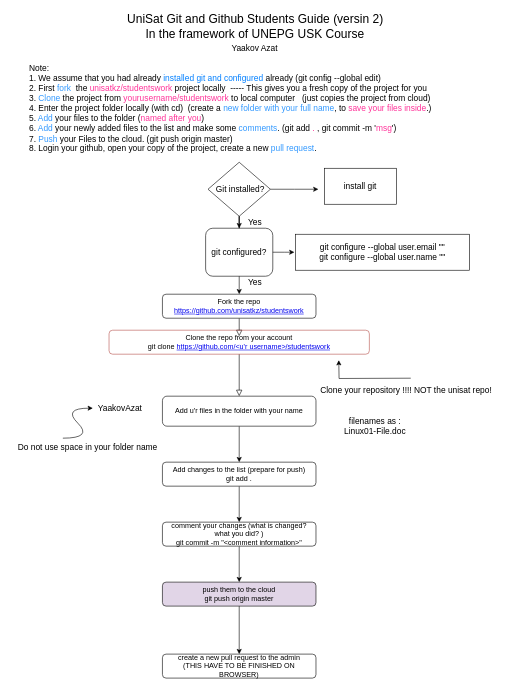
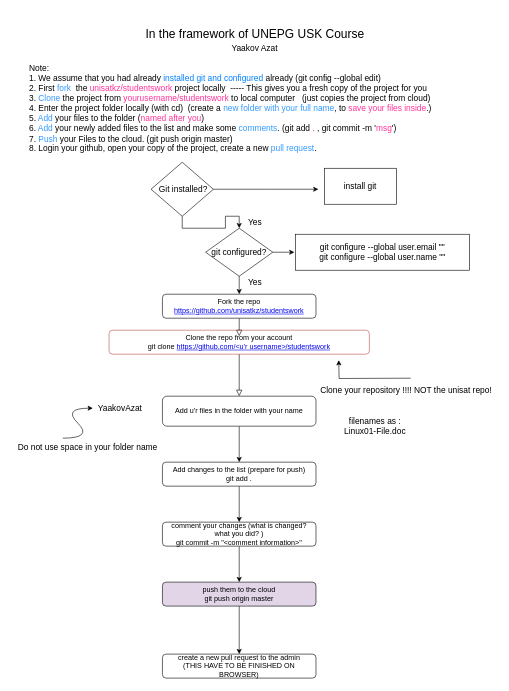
node "UniSat Git and Github Students Guide (versin 2)": removed
node "Git installed?": moved (239, 189) -> (182, 189)
node "git configured?": shape rounded rectangle -> diamond
